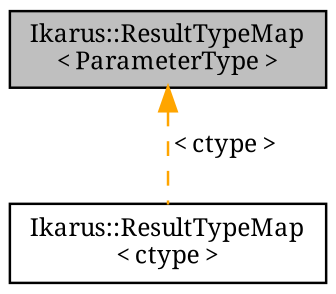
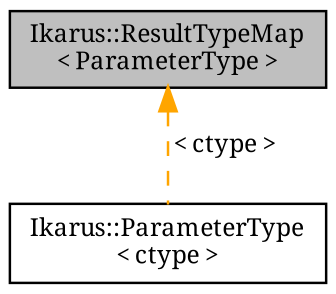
node "Ikarus::ResultTypeMap < ctype >": label "Ikarus::ResultTypeMap < ctype >" -> "Ikarus::ParameterType < ctype >"
